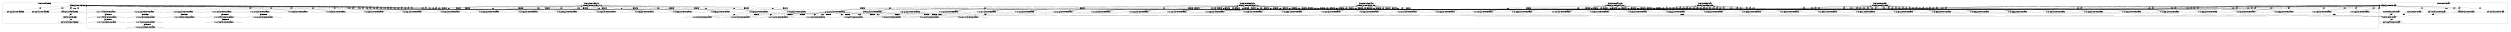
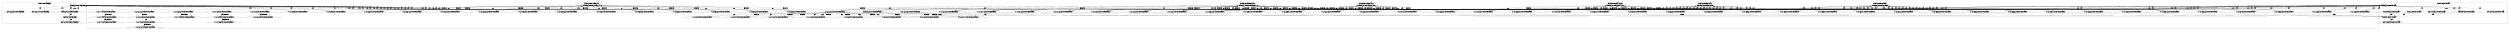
cluster "clusterServerID_1f4f60deee3d": label "clusterServerID_1f4f60deee3d" -> "clusterServerID_1f4f60pipe3d"
edge "10.1.80.1:38076#ServerID_OuterContainerID" -> "10.1.80.182:8080#ServerID_OuterContainerID": now "10.1.80.1:38076#ServerID_OuterContainerID" -> "10.1.80.1:49602#ServerID_OuterContainerID"
